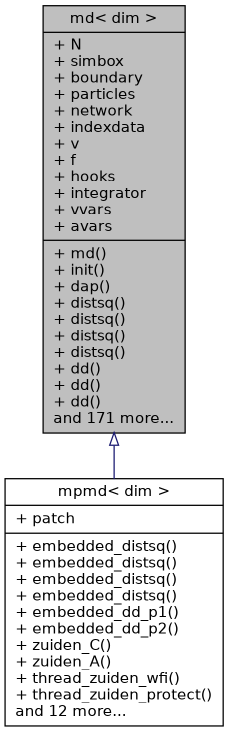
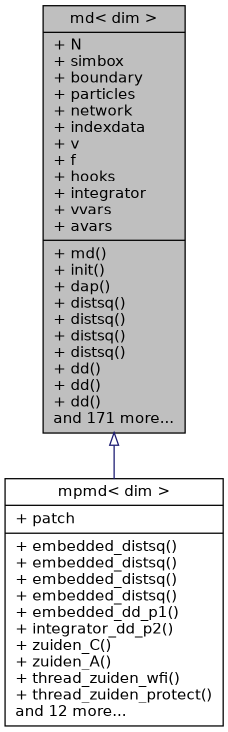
node "mpmd< dim >": text "+ embedded_dd_p2()" -> "+ integrator_dd_p2()"
